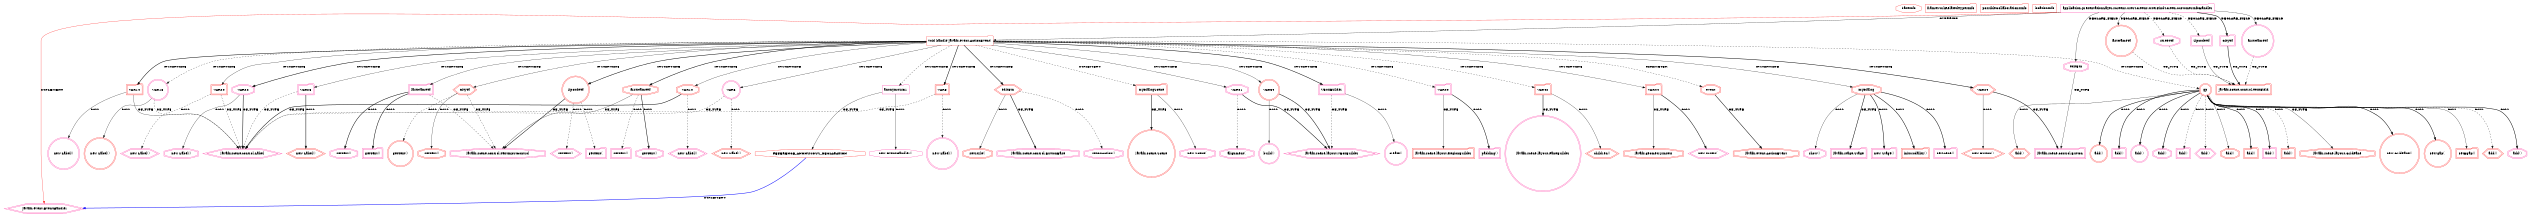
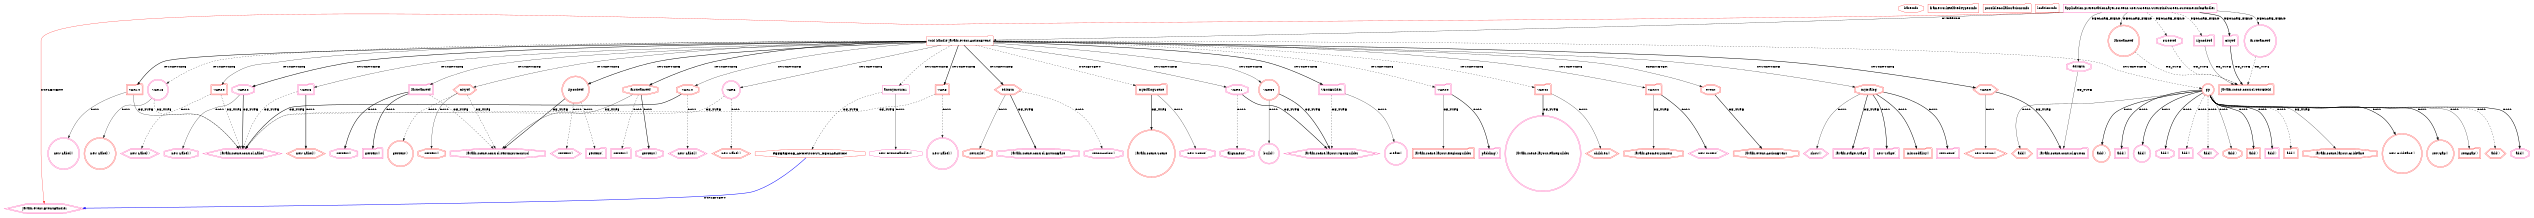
edge "void handle(javafx.event.ActionEvent)" -> "event": style dashed -> solid
edge "anonymous31" -> "REFERENCE_ANONYMOUS_DECLARATION": style solid -> dashed
node "show()": shape octagon -> hexagon
